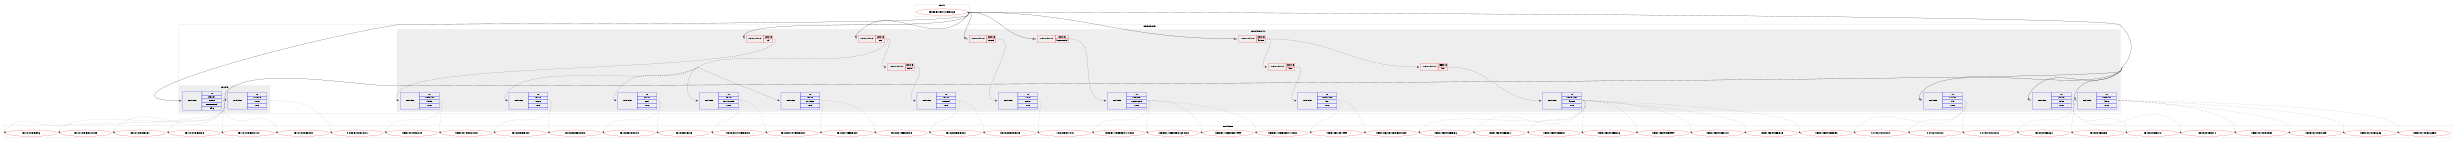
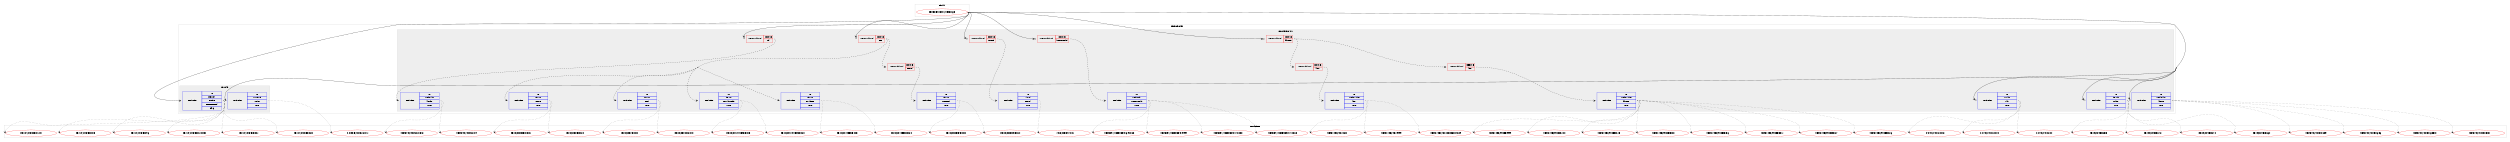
node "media-video/libav-12.3": added
